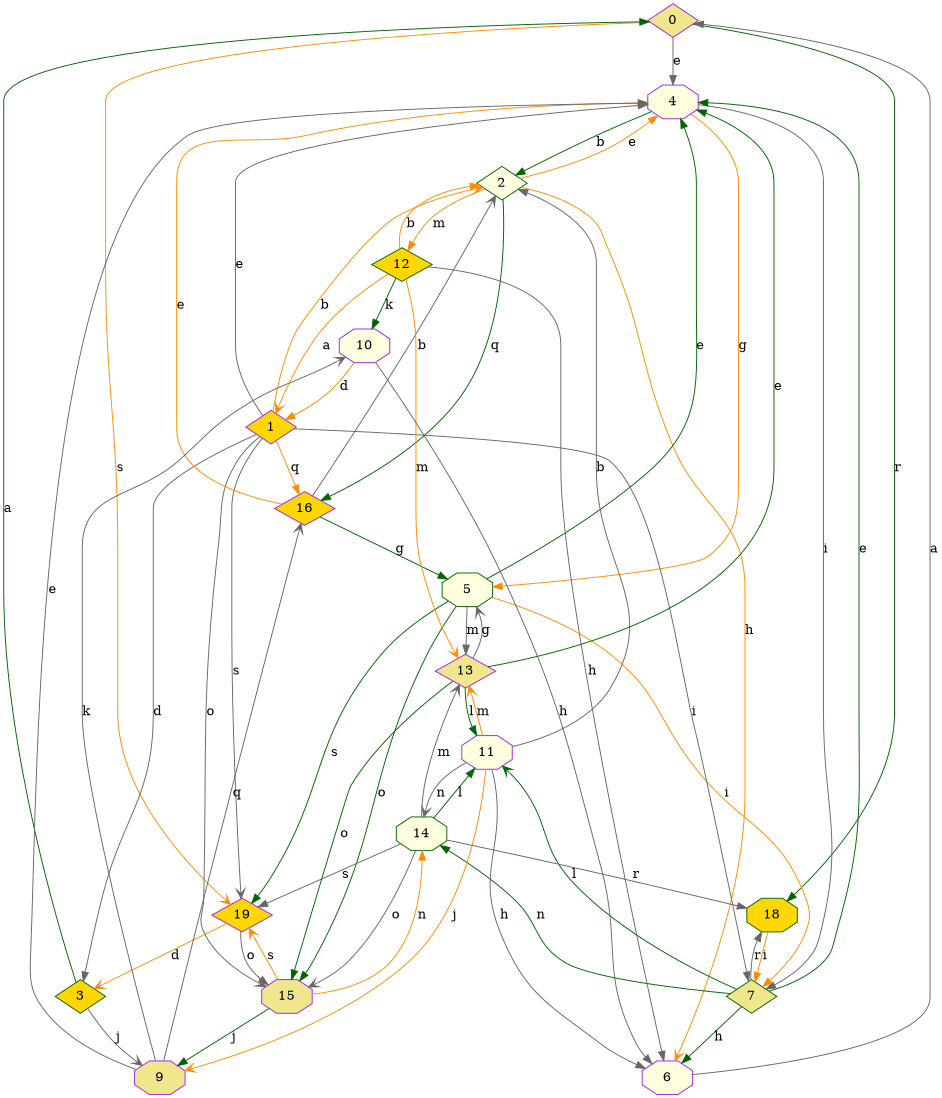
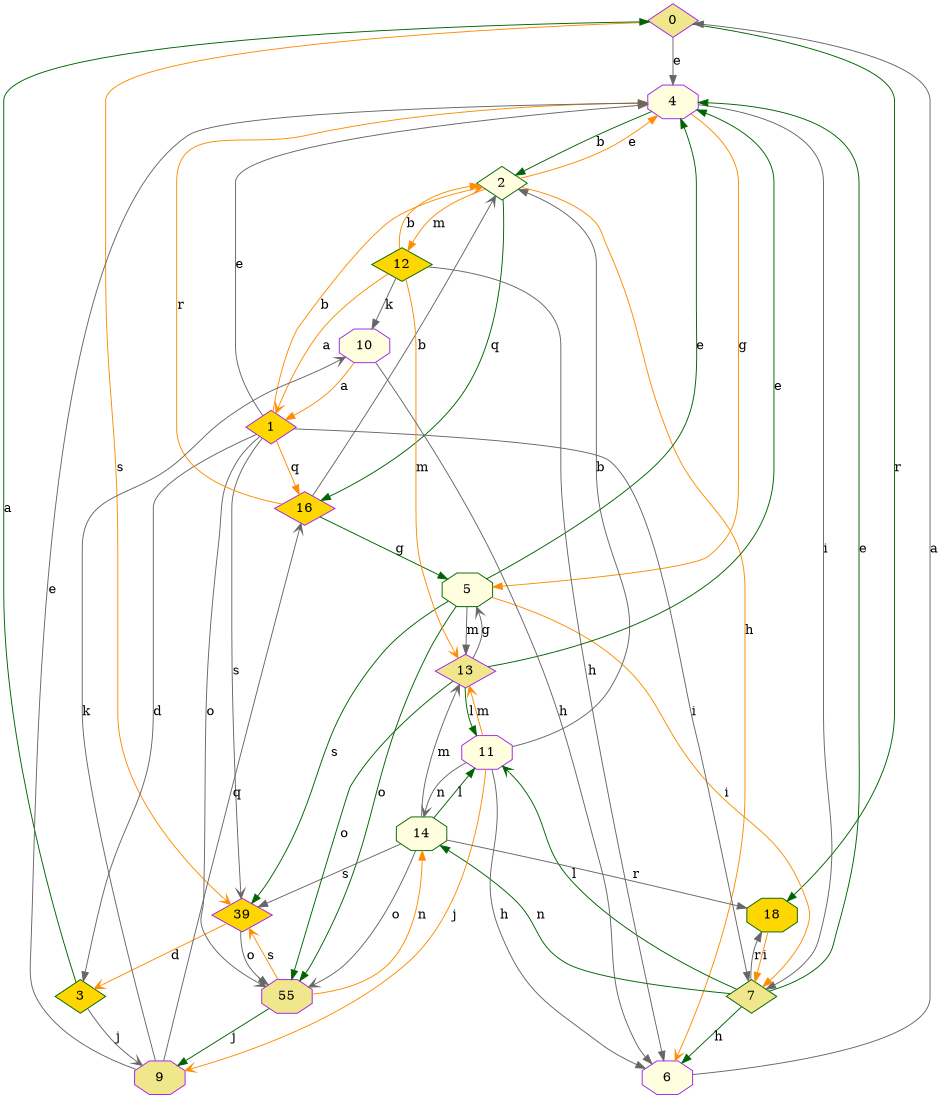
edge "12" -> "10": color darkgreen -> gray40
edge "16" -> "4": label "e" -> "r"
edge "10" -> "1": label "d" -> "a"
node "19": label "19" -> "39"
node "15": label "15" -> "55"
